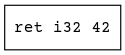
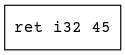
node "ret i32 42": label "ret i32 42" -> "ret i32 45"
